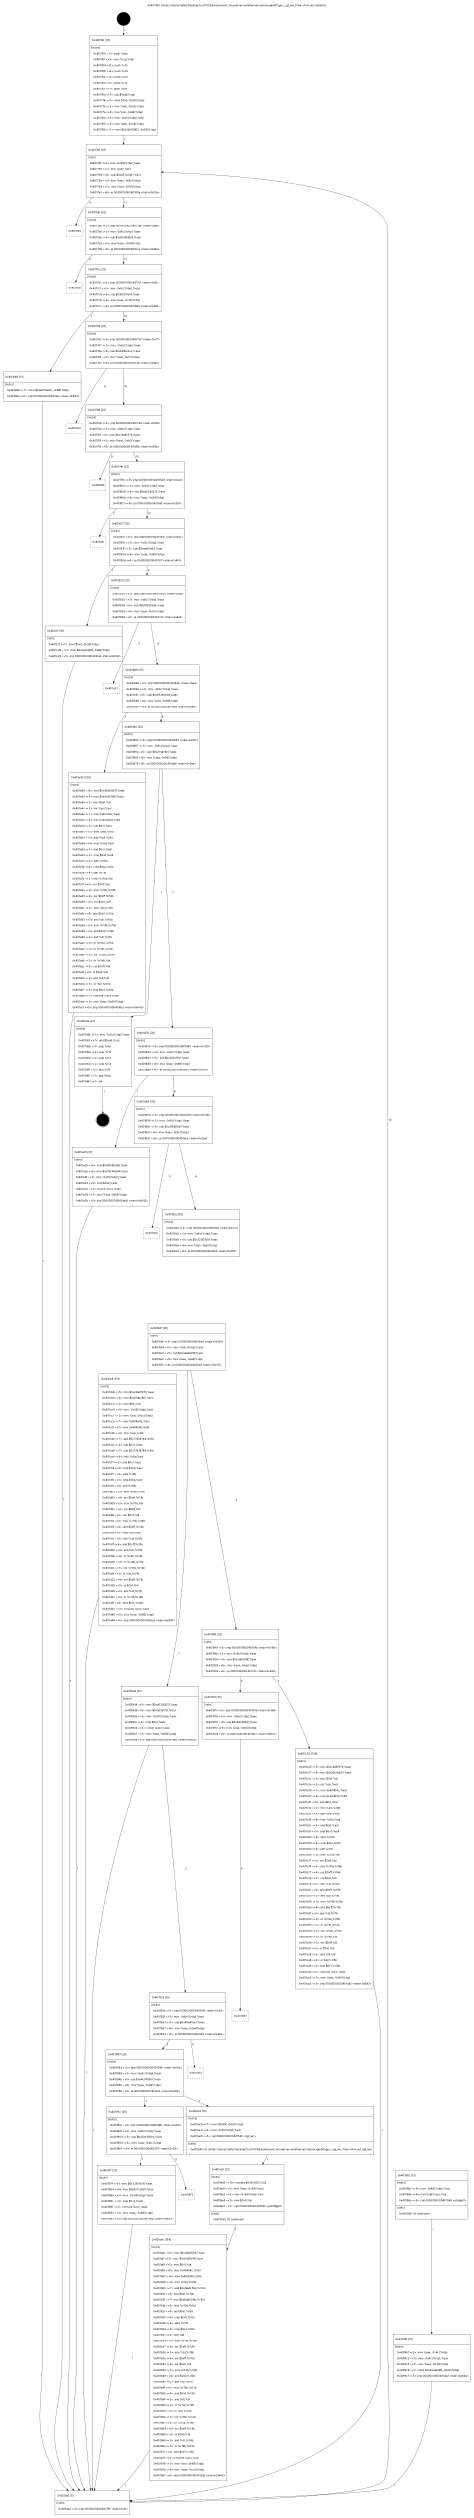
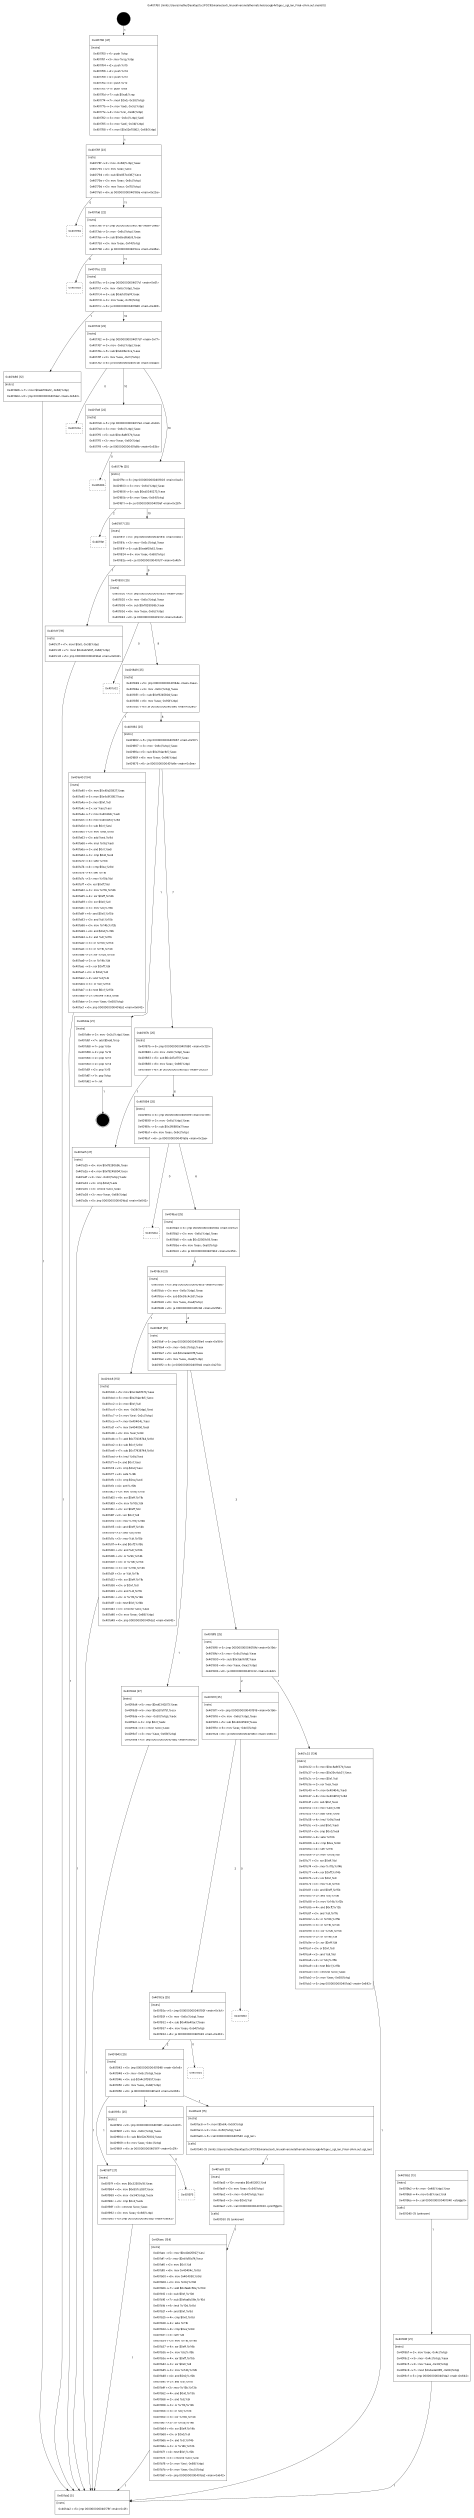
edge "0x4017e8 [22]" -> "0x4017fe [25]": now "0x4017d2 [22]" -> "0x4017fe [25]"
node "0x4018c6 [25]": added
edge "0x401da2 [5]" -> "0x40178f [23]": removed, label "10"
edge "0x4019d4 [27]" -> "0x40192a [25]": now "0x401911 [25]" -> "0x40192a [25]"
edge "0x40195c [25]" -> "0x40197f [27]": now "0x401943 [25]" -> "0x40197f [27]"
